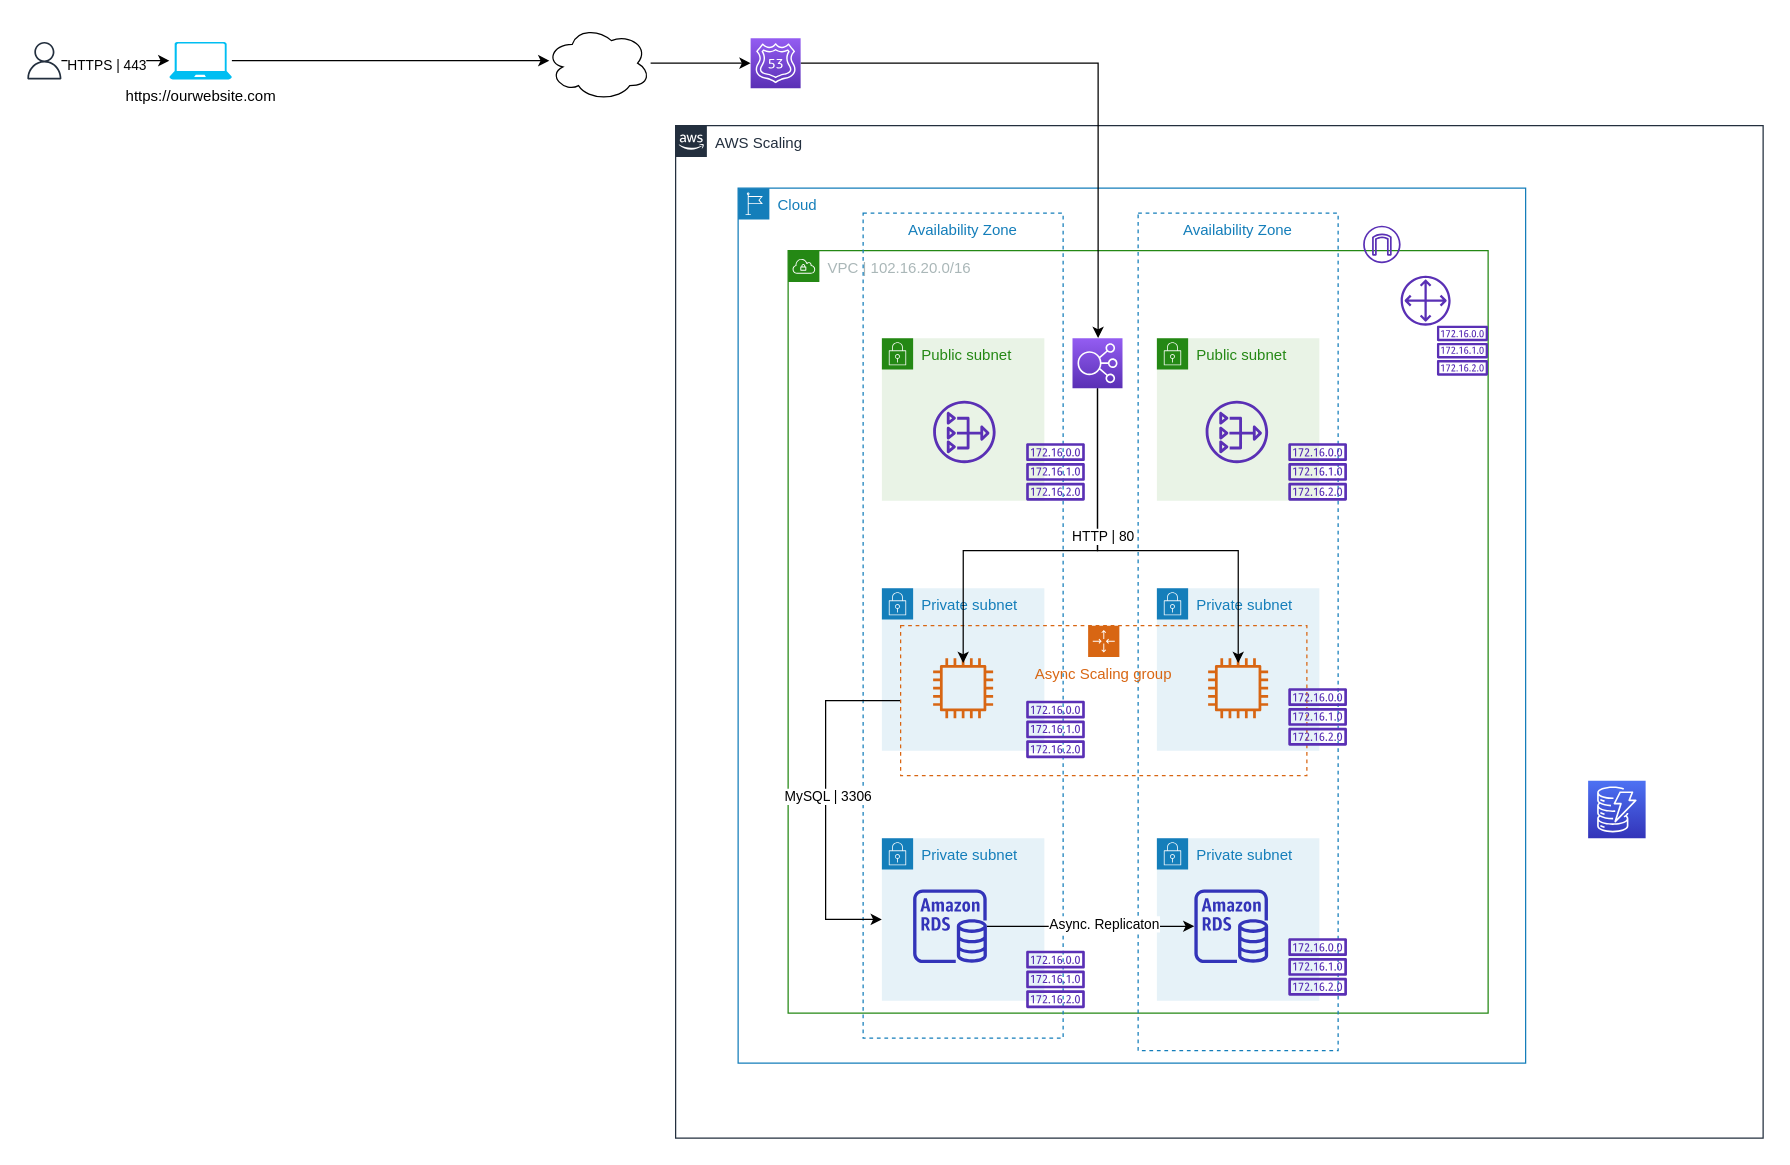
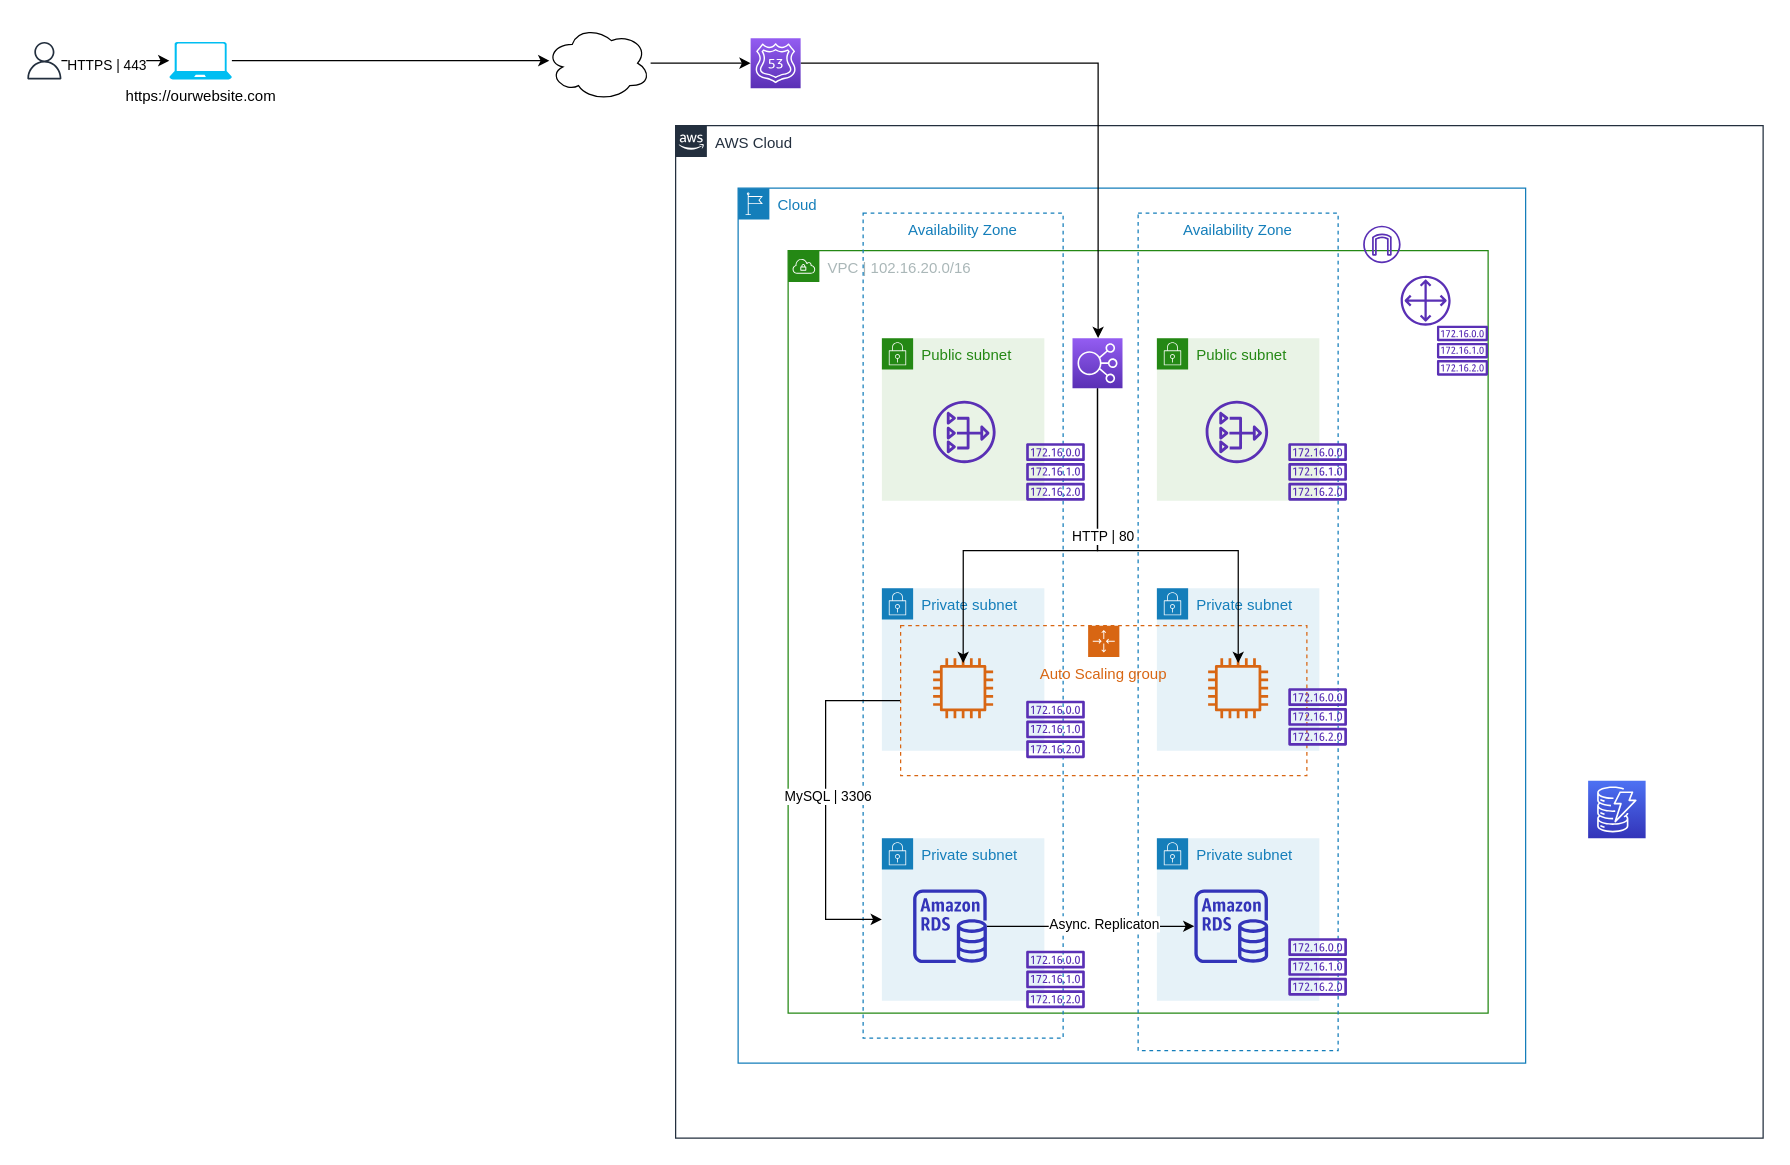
node "AWS Scaling": label "AWS Scaling" -> "AWS Cloud"
node "Async Scaling group": label "Async Scaling group" -> "Auto Scaling group"
